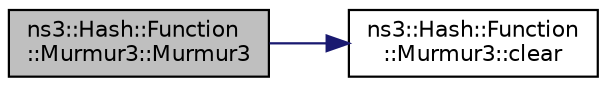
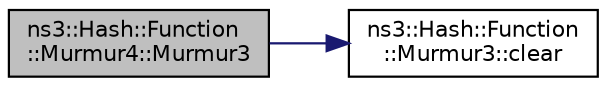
node "ns3::Hash::Function ::Murmur3::Murmur3": label "ns3::Hash::Function ::Murmur3::Murmur3" -> "ns3::Hash::Function ::Murmur4::Murmur3"
